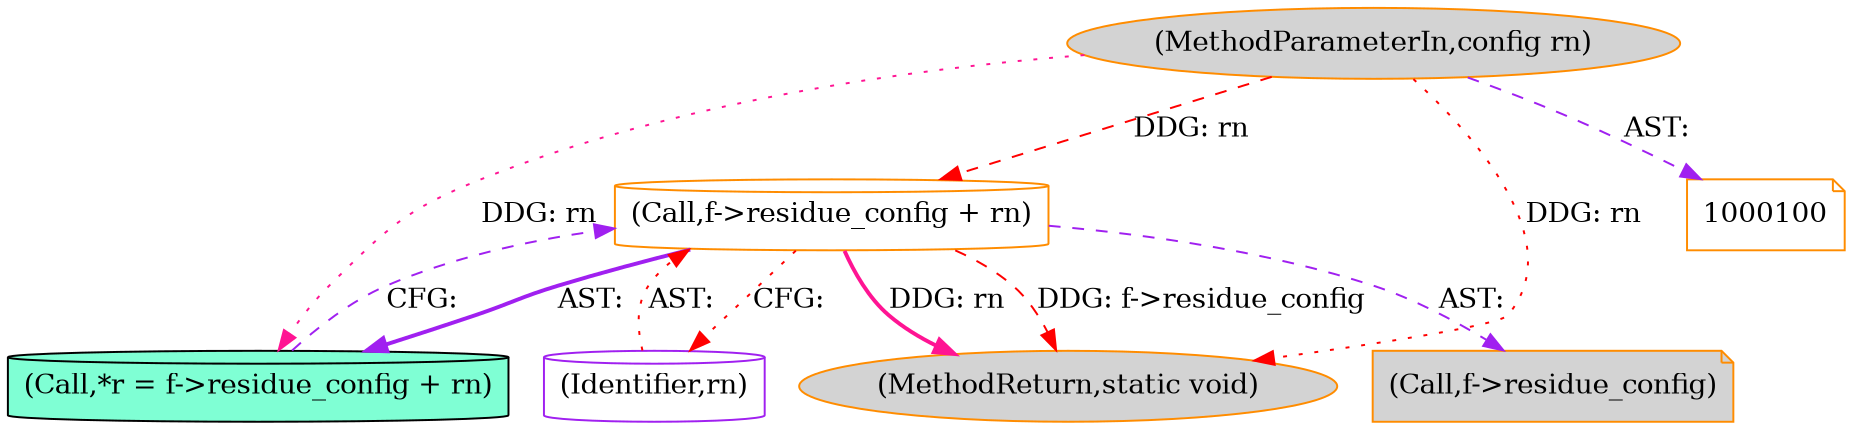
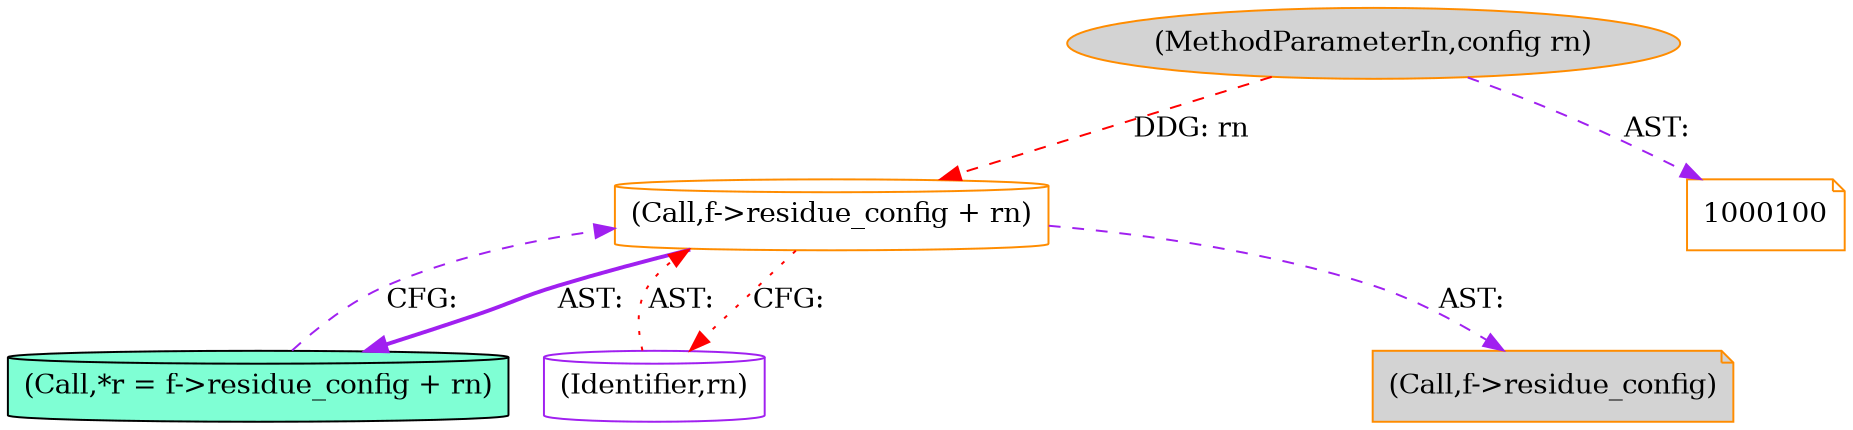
edge "(MethodParameterIn,config rn)" -> "(Call,*r = f->residue_config + rn)": removed, label "DDG: rn"
node "(MethodReturn,static void)": removed
